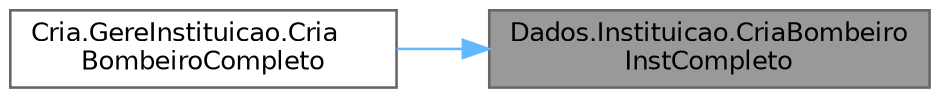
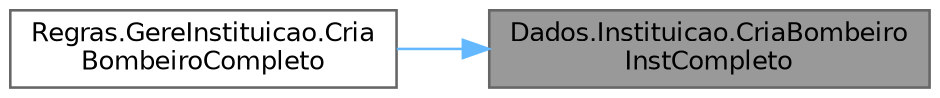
node "Cria.GereInstituicao.Cria BombeiroCompleto": label "Cria.GereInstituicao.Cria BombeiroCompleto" -> "Regras.GereInstituicao.Cria BombeiroCompleto"
